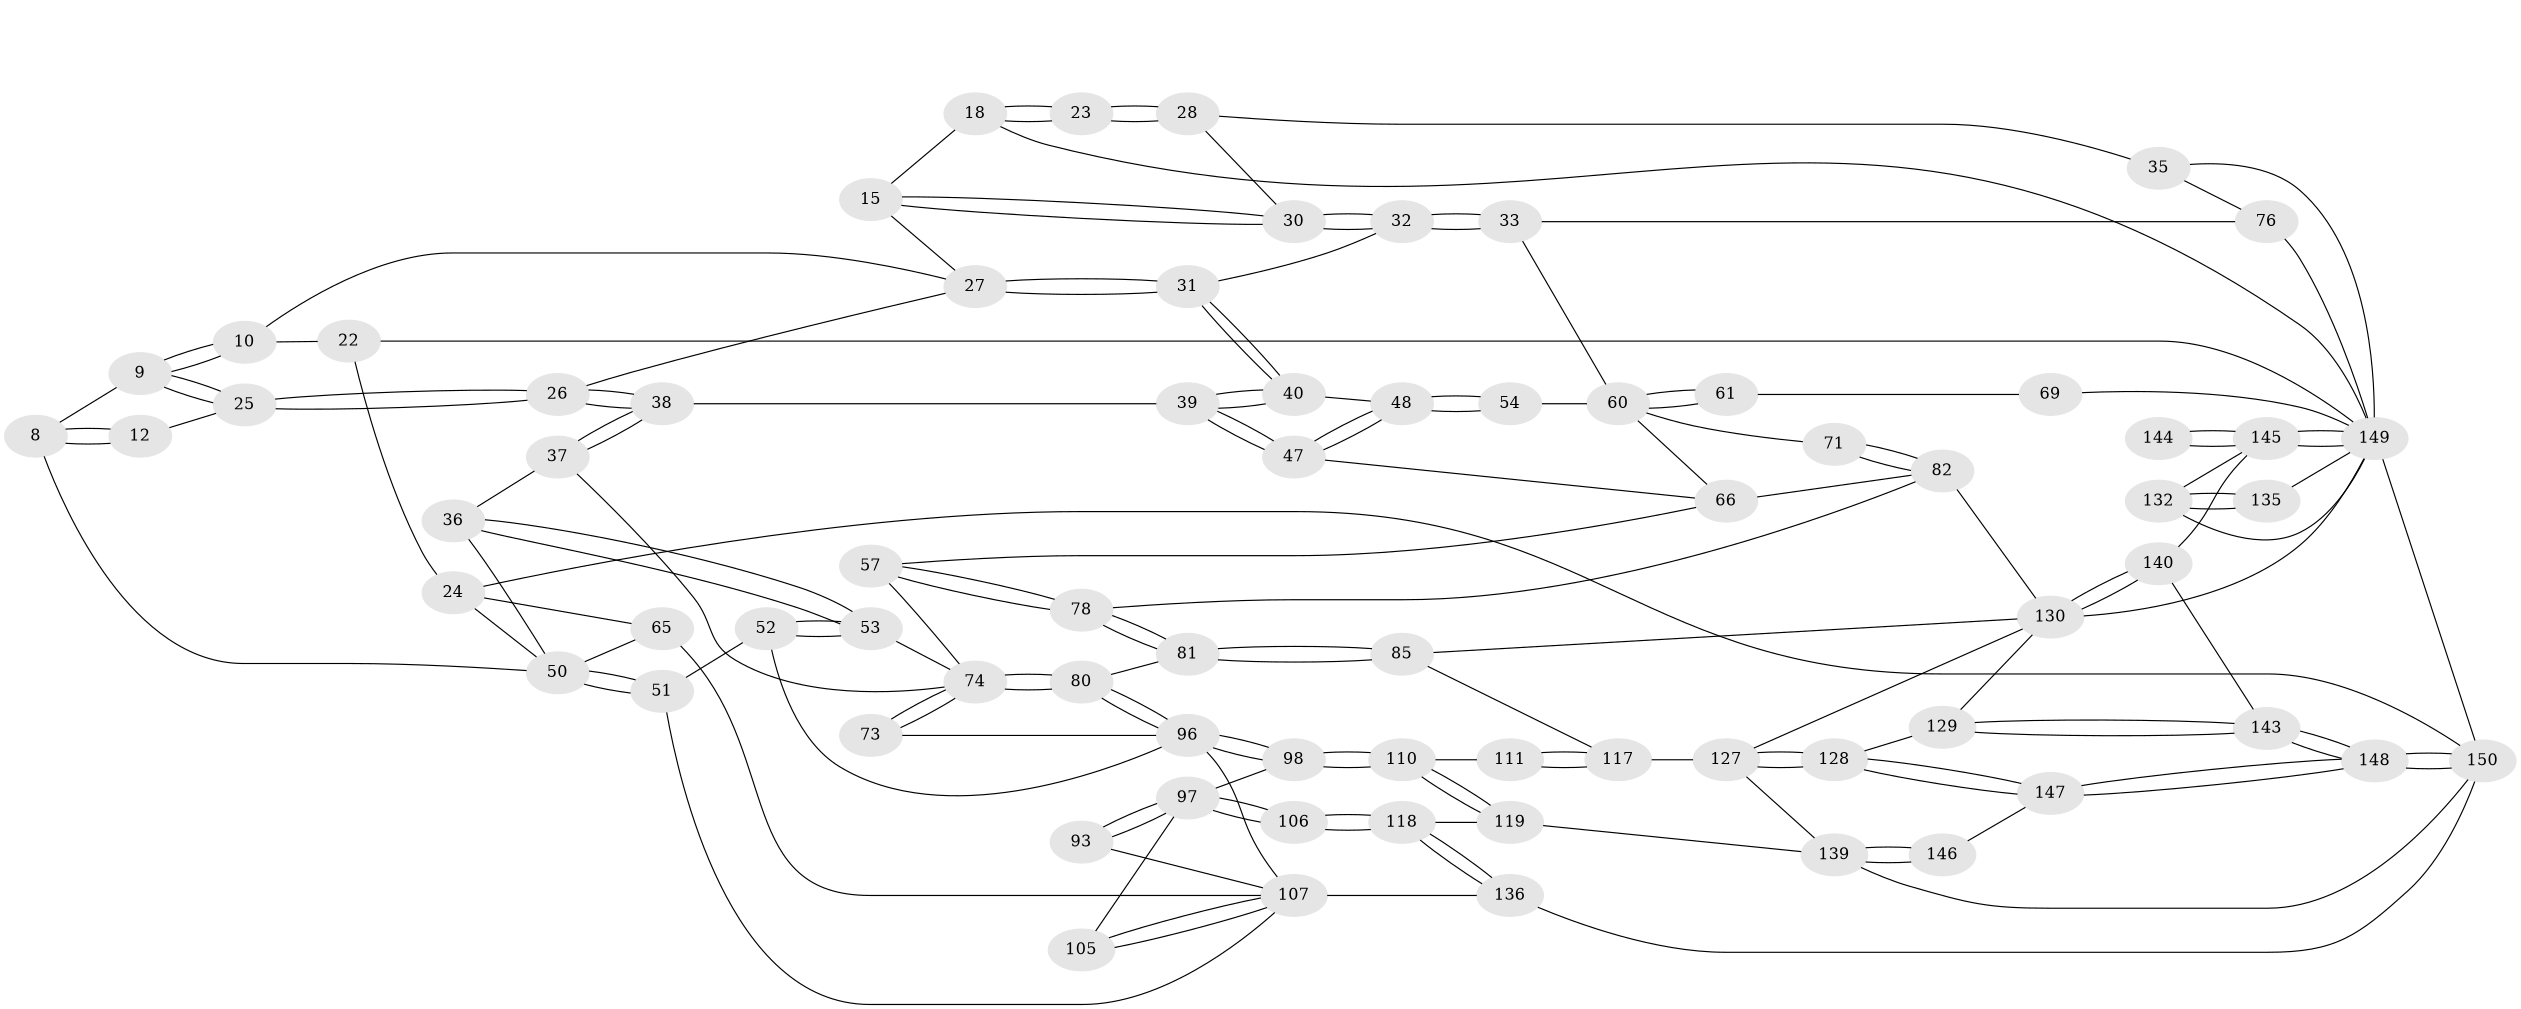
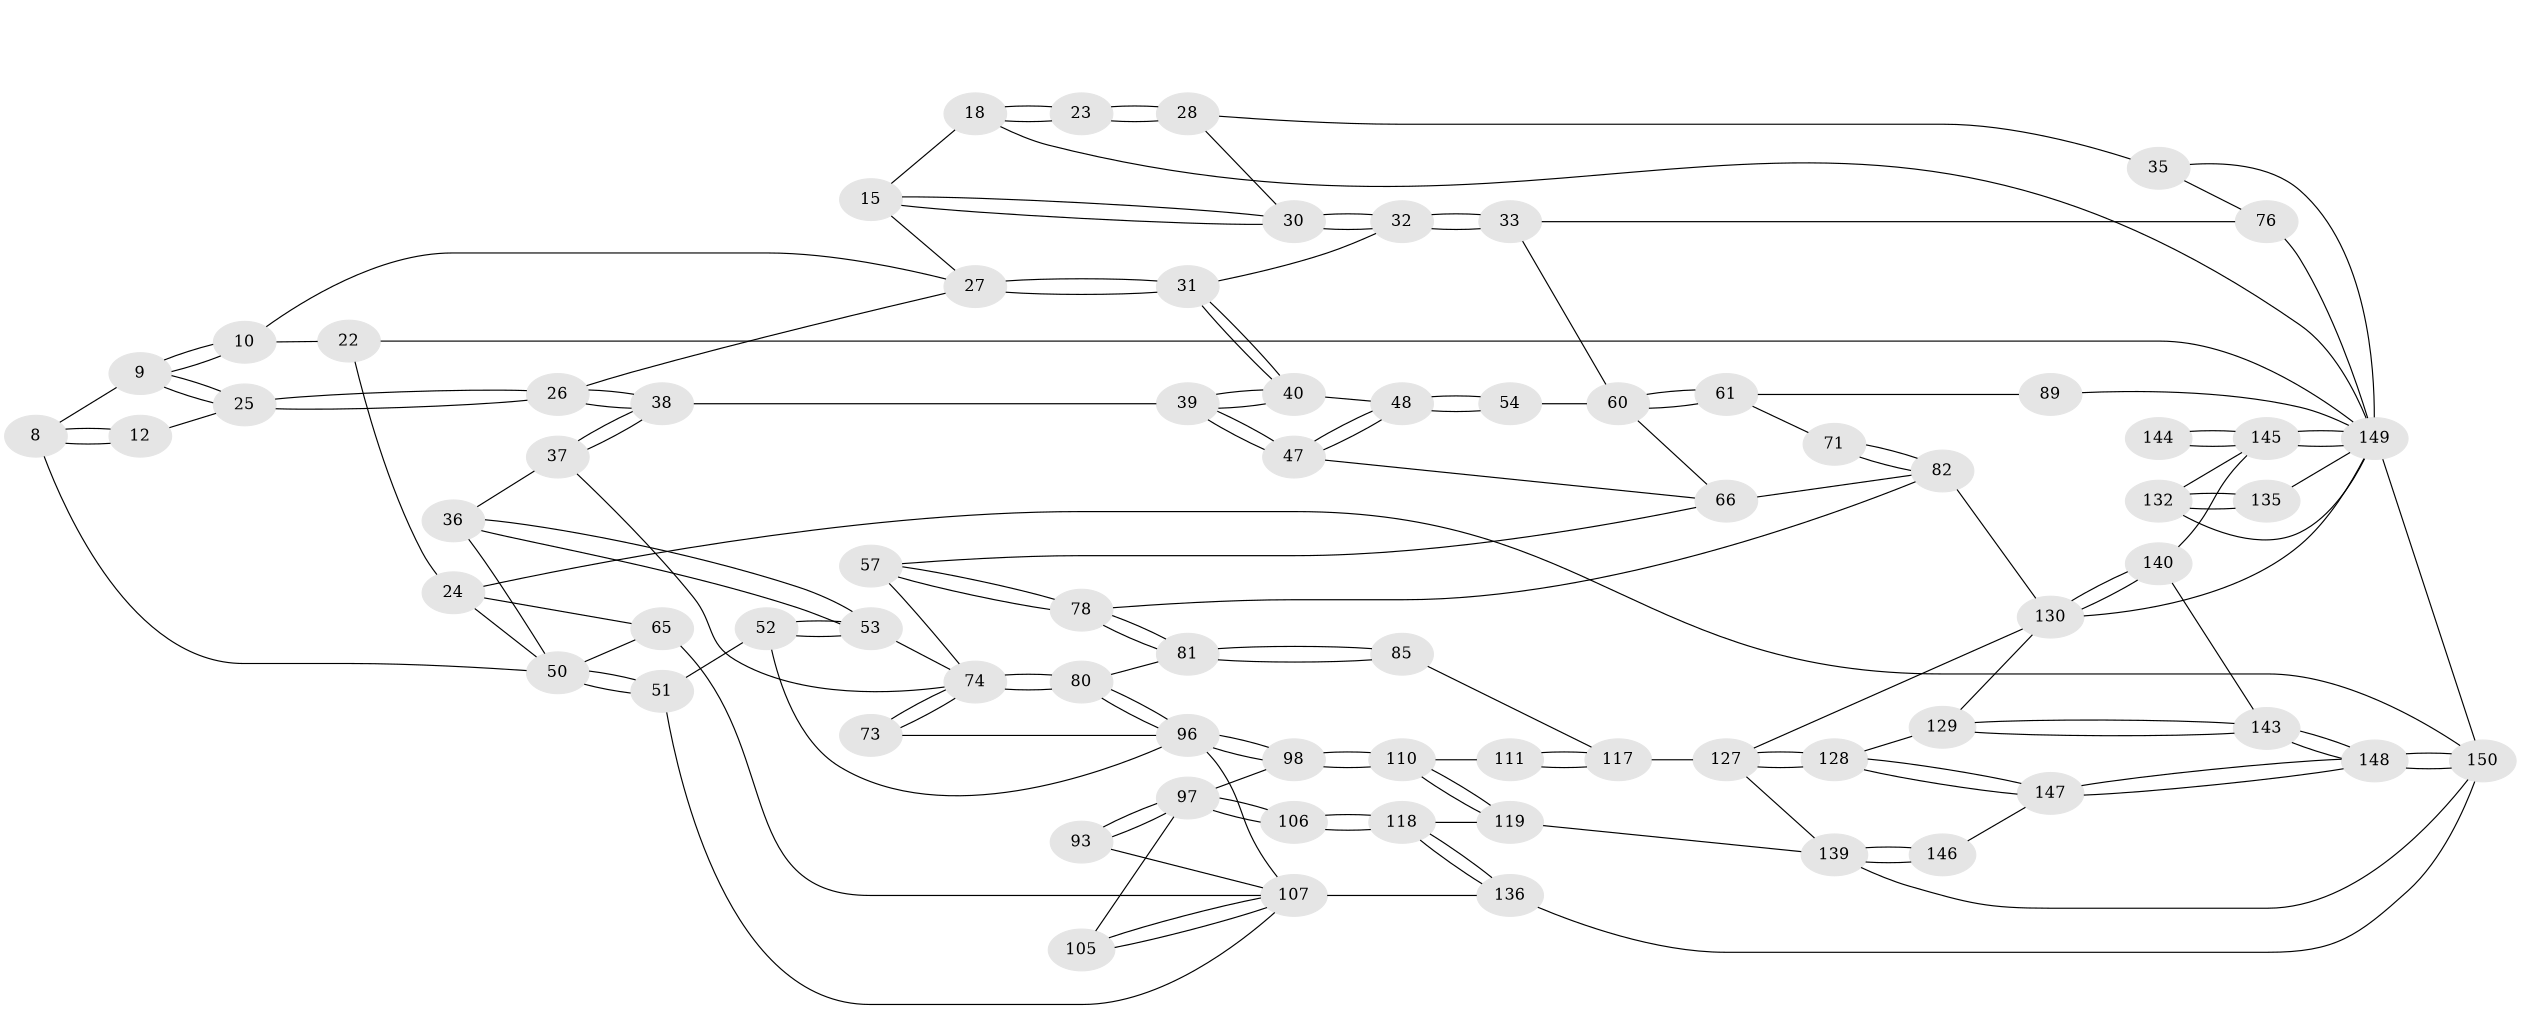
node "69": label "69" -> "89"
edge "60" -- "71": now "61" -- "71"
edge "130" -- "85": removed
